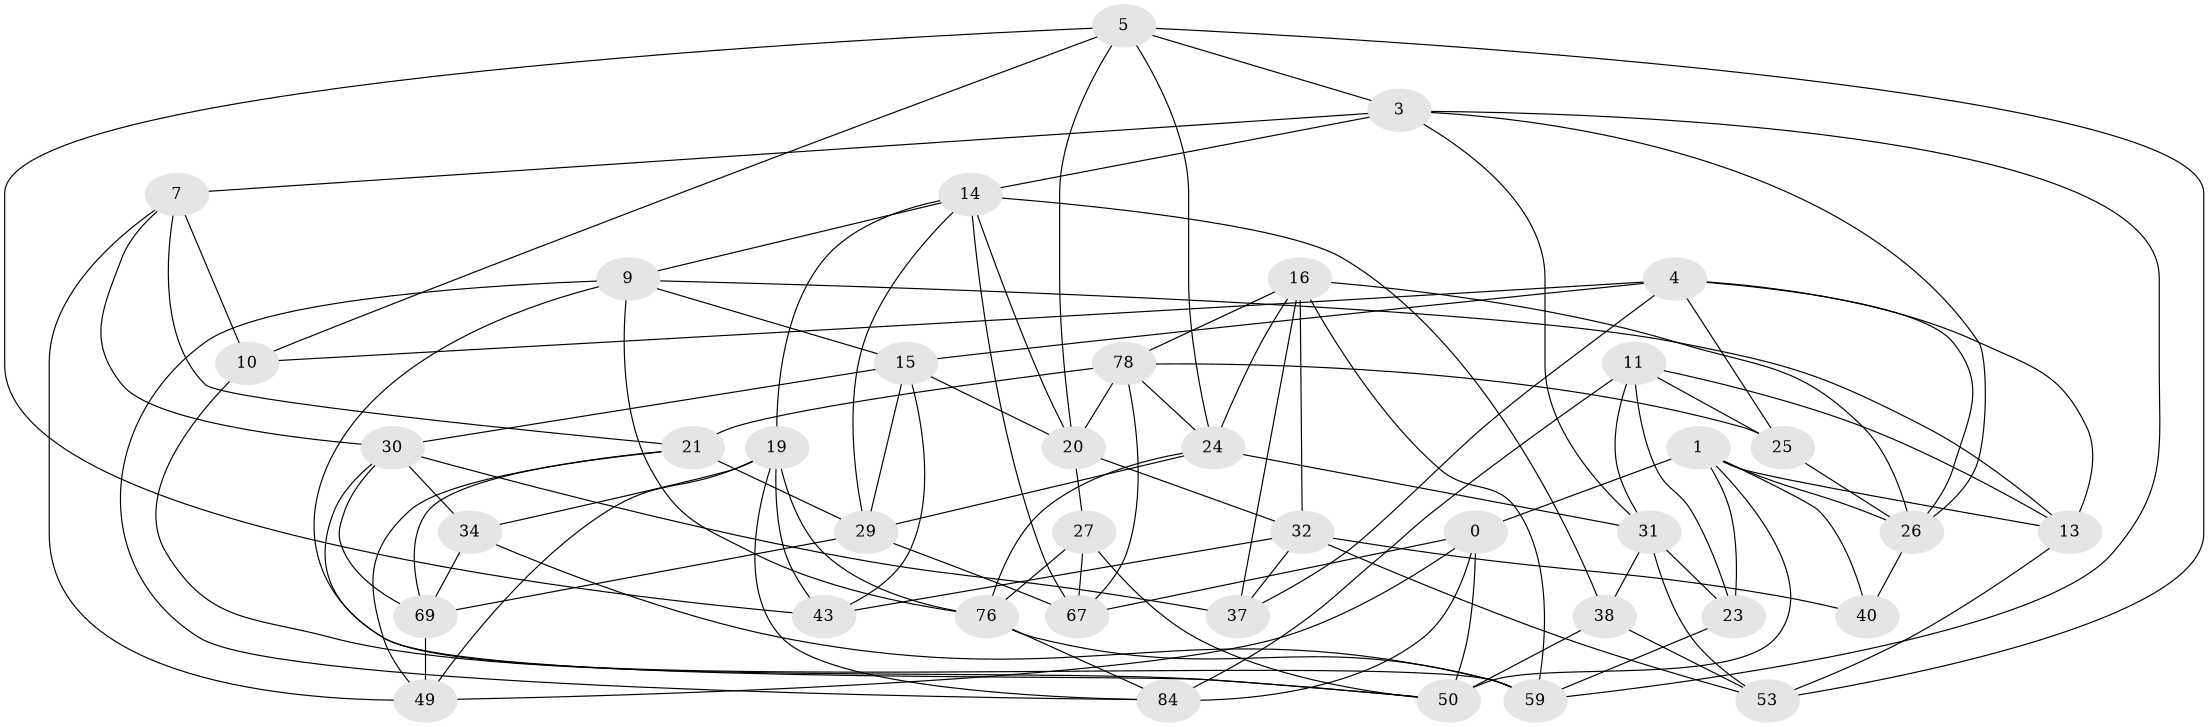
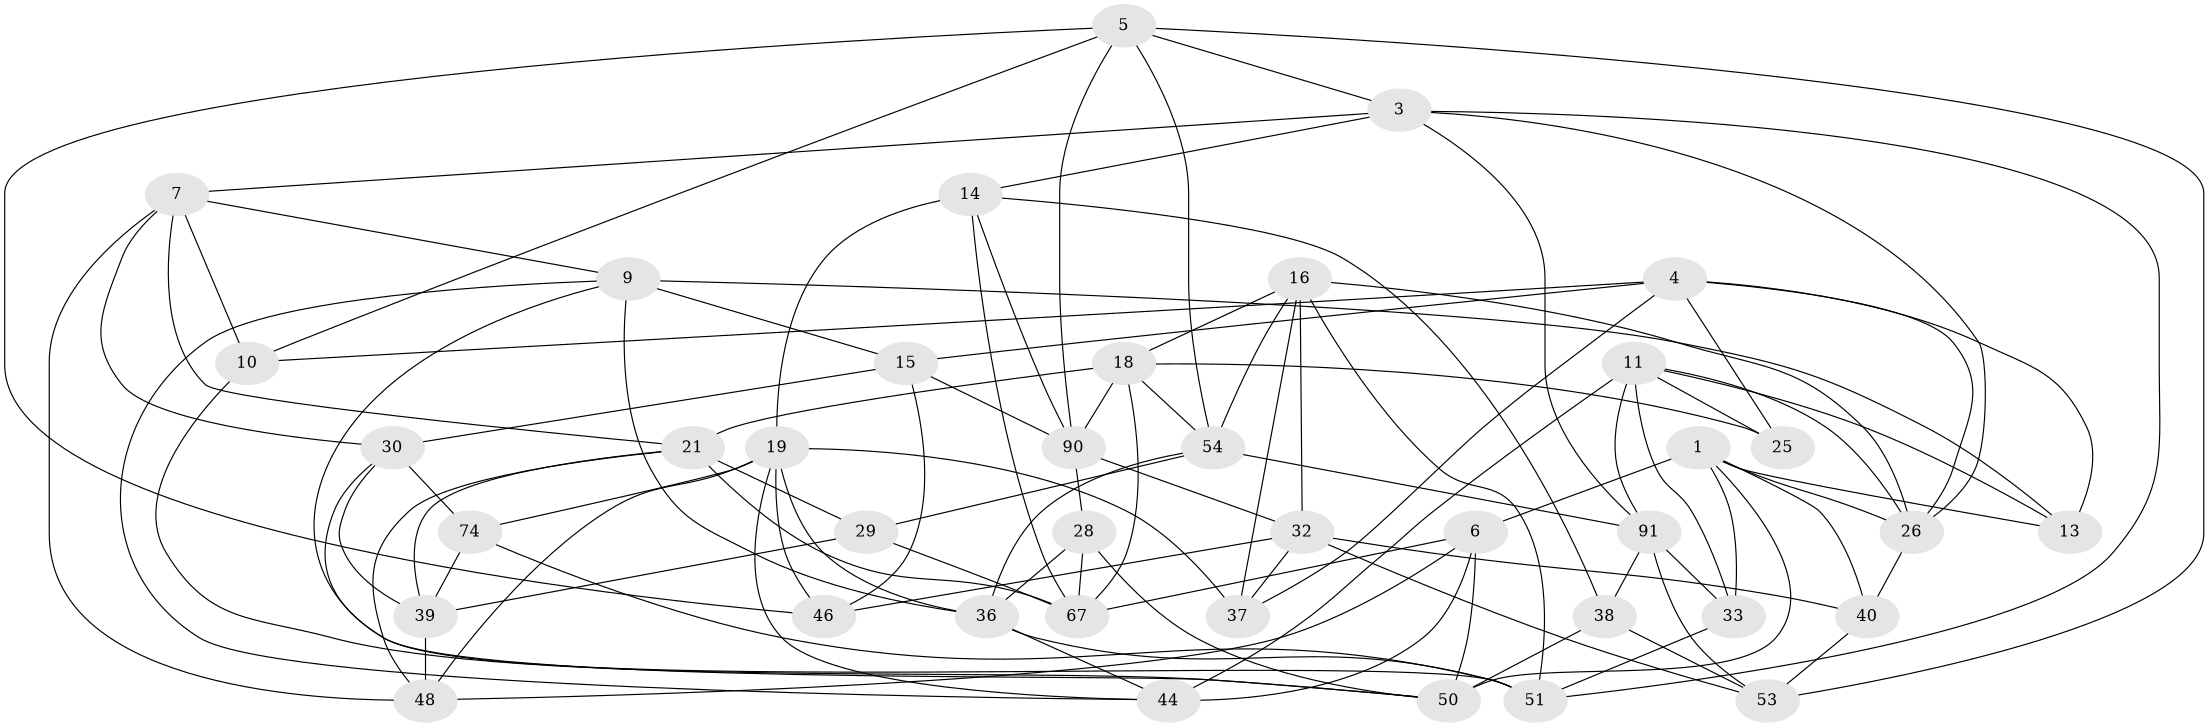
edge "14" -- "9": now "7" -- "9"
edge "14" -- "29": removed
node "78": label "78" -> "18"
edge "15" -- "29": removed
node "20": label "20" -> "90"
node "24": label "24" -> "54"
edge "25" -- "26": now "11" -- "26"
node "34": label "34" -> "74"
node "27": label "27" -> "28"
node "0": label "0" -> "6"
node "31": label "31" -> "91"
edge "30" -- "37": now "19" -- "37"
edge "21" -- "67": added
node "69": label "69" -> "39"
node "43": label "43" -> "46"
node "76": label "76" -> "36"
node "23": label "23" -> "33"
edge "13" -- "53": now "40" -- "53"
node "49": label "49" -> "48"
node "84": label "84" -> "44"
node "59": label "59" -> "51"
